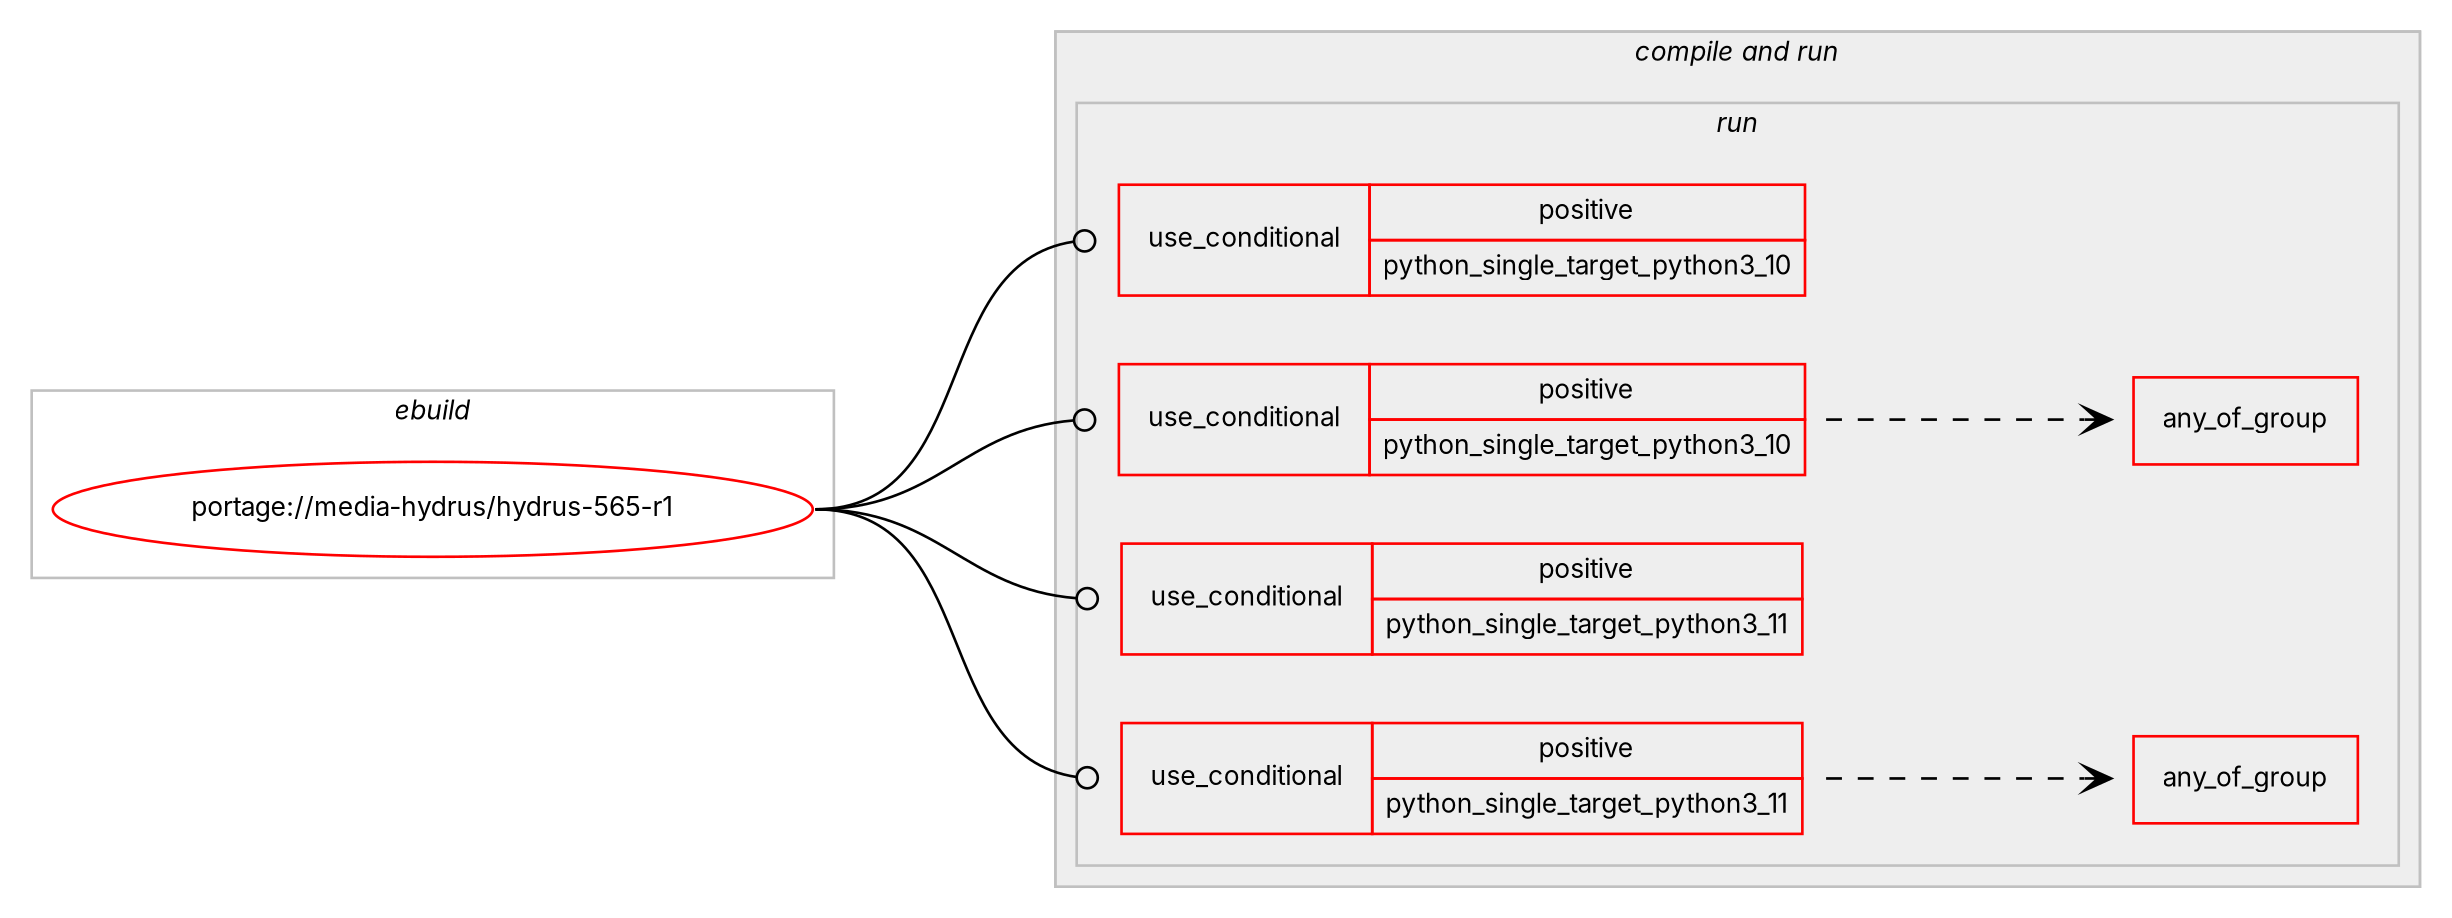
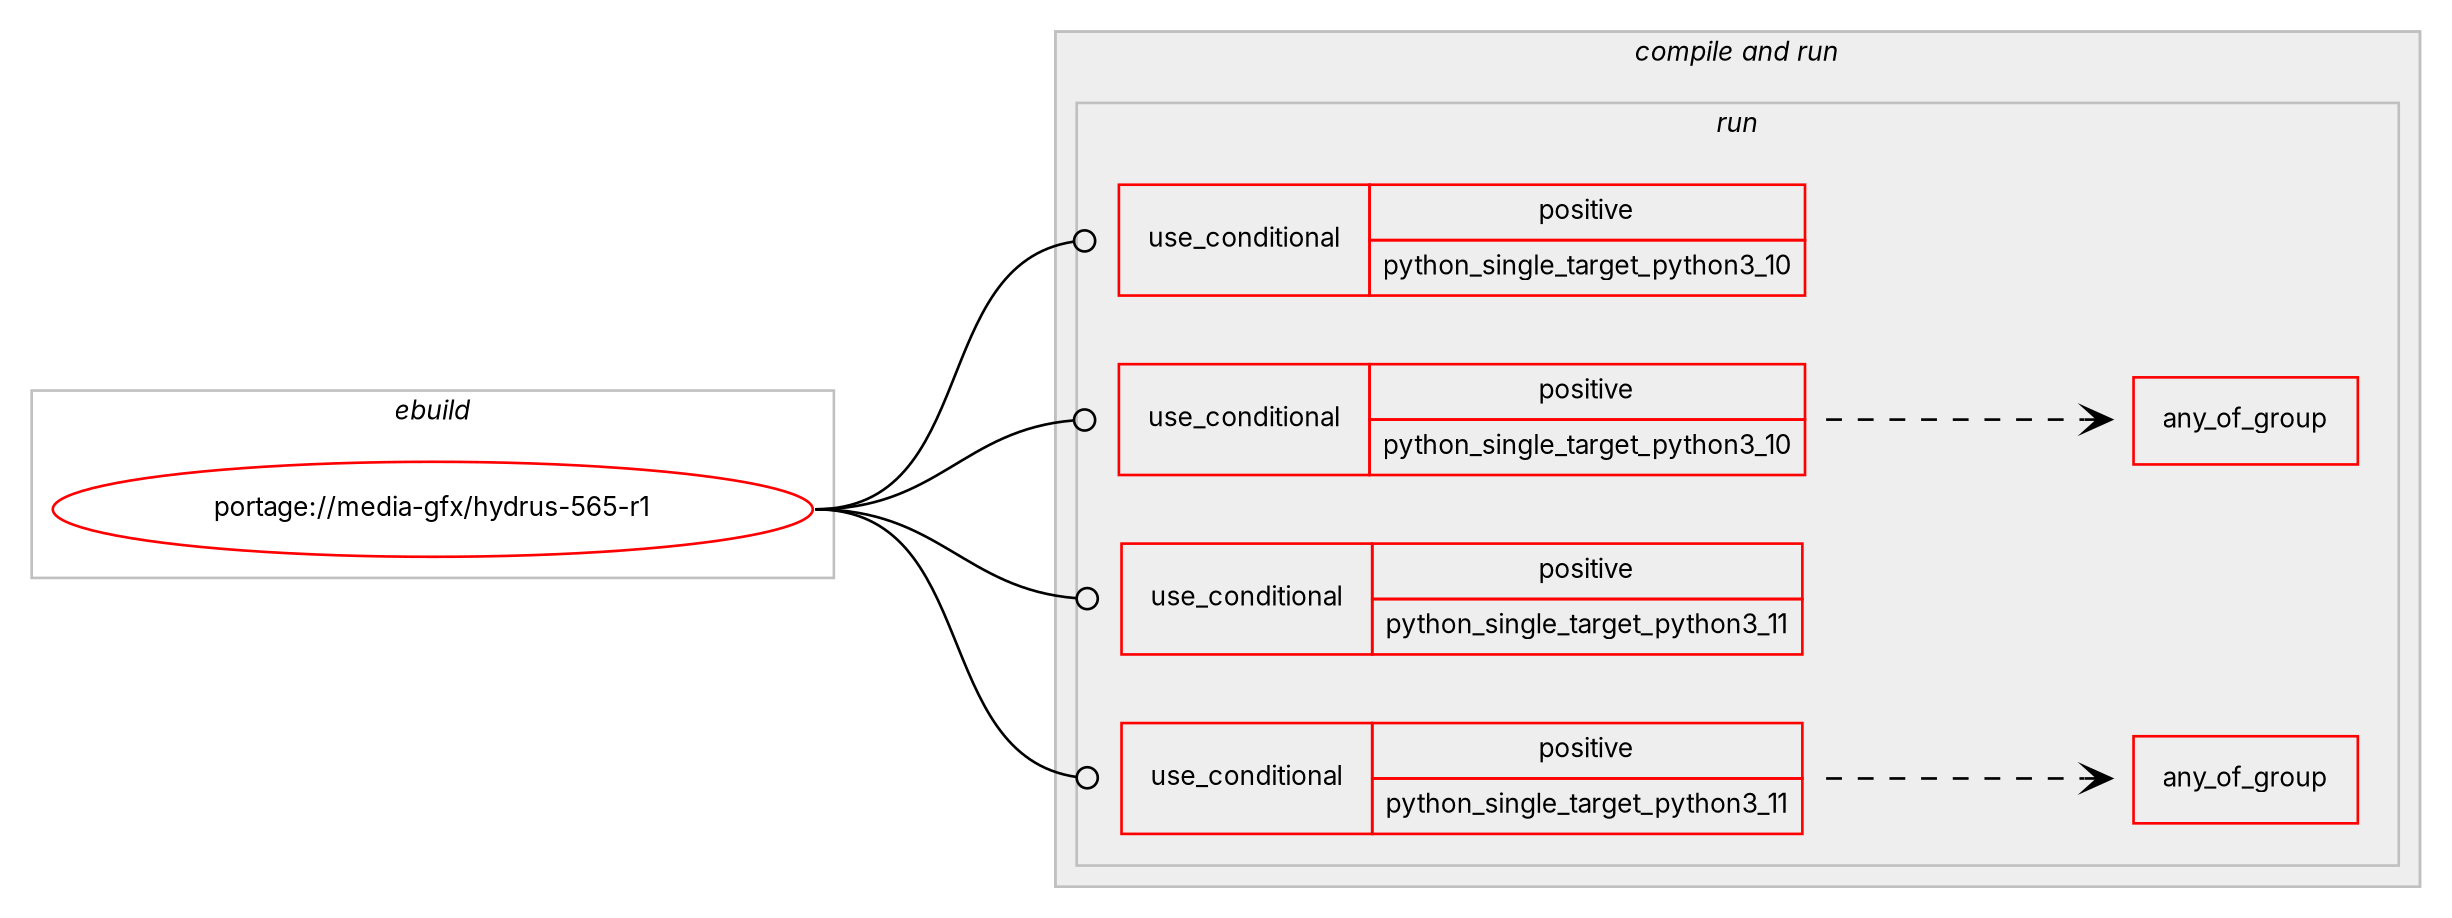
node "portage://media-hydrus/hydrus-565-r1": label "portage://media-hydrus/hydrus-565-r1" -> "portage://media-gfx/hydrus-565-r1"
